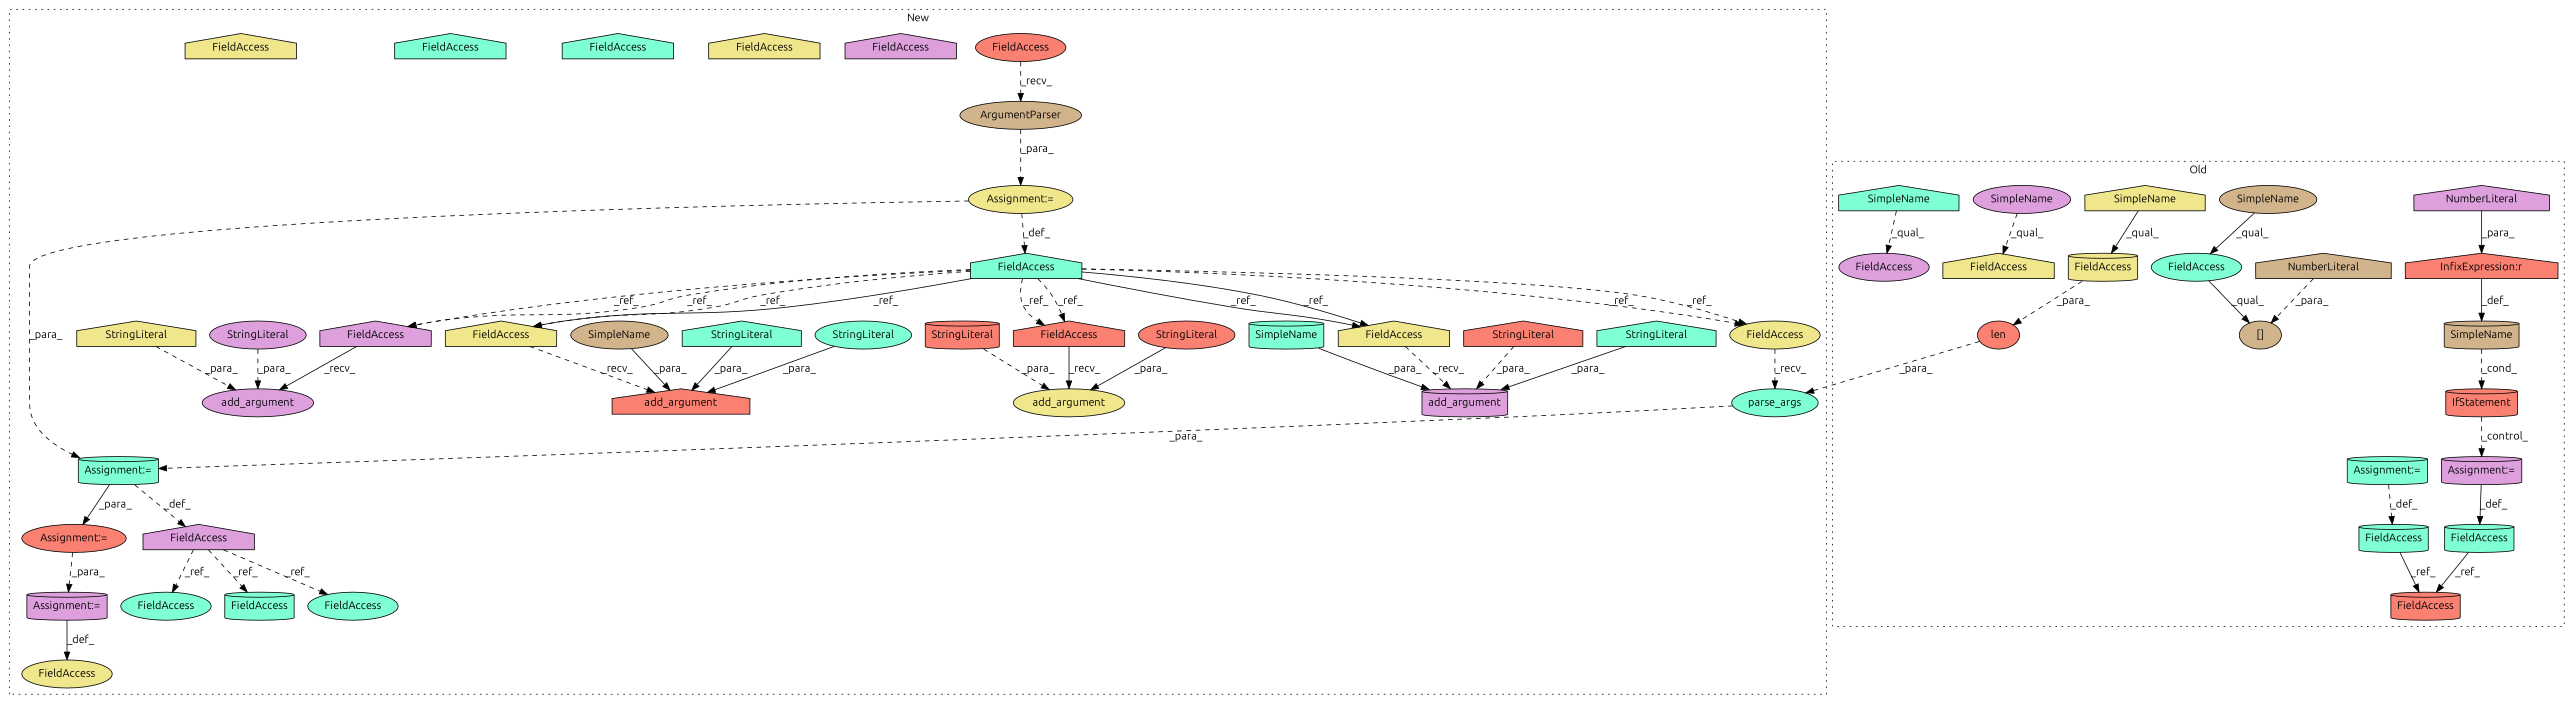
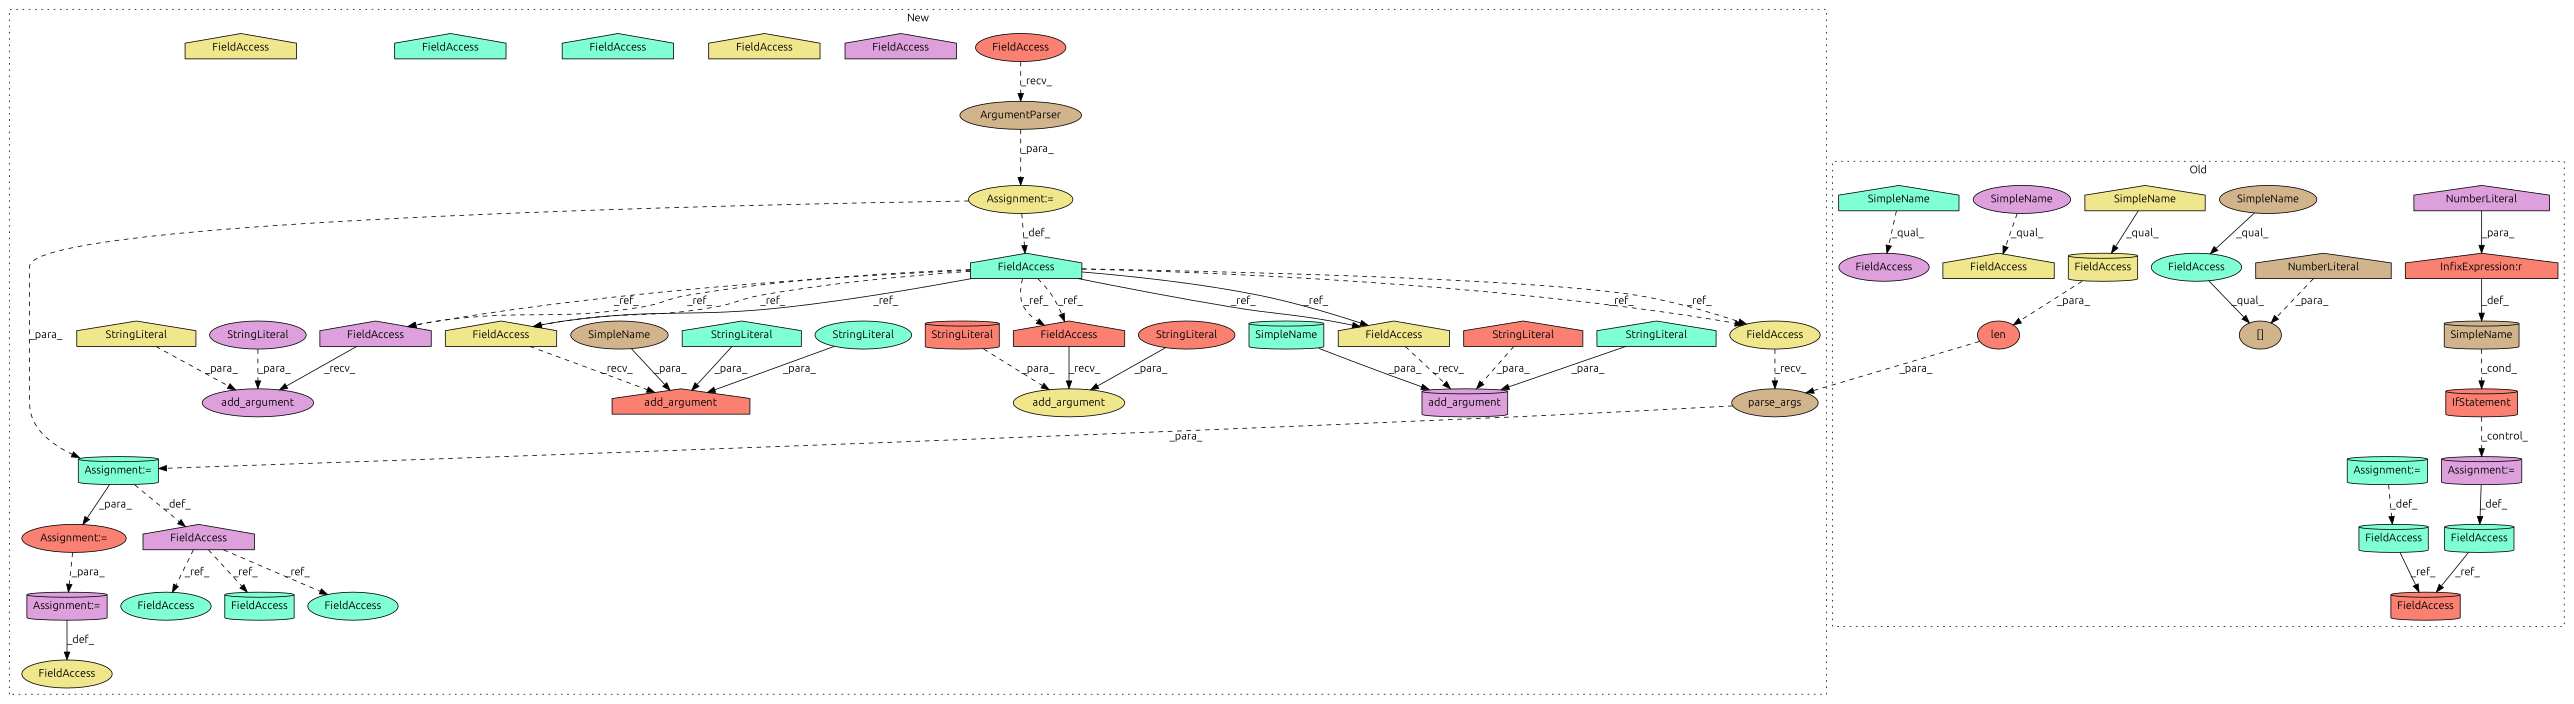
node "parse_args": fillcolor aquamarine -> tan
